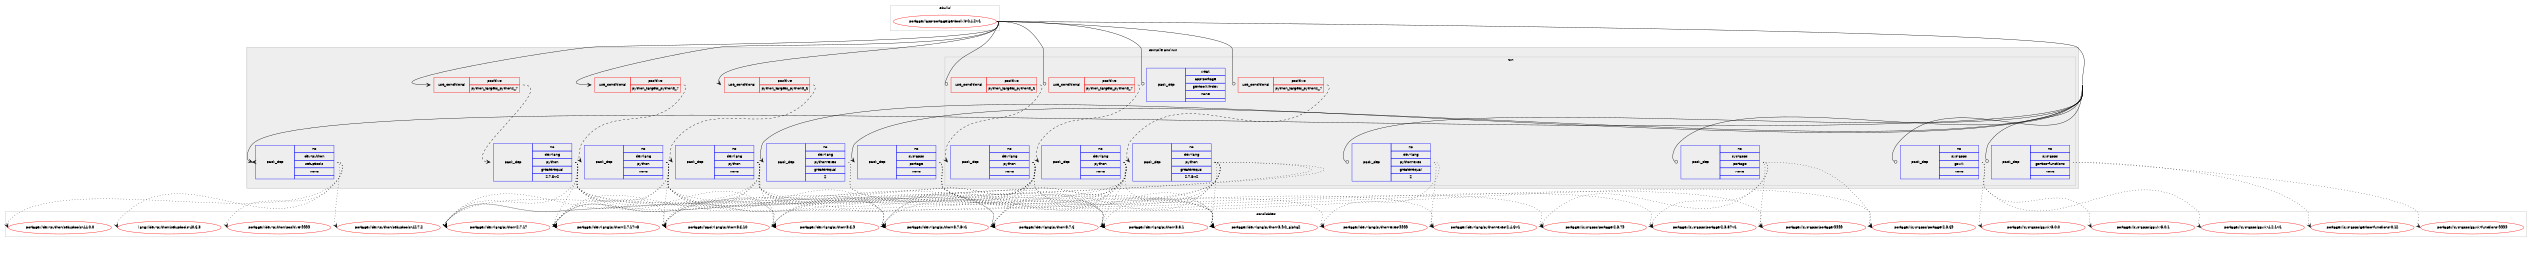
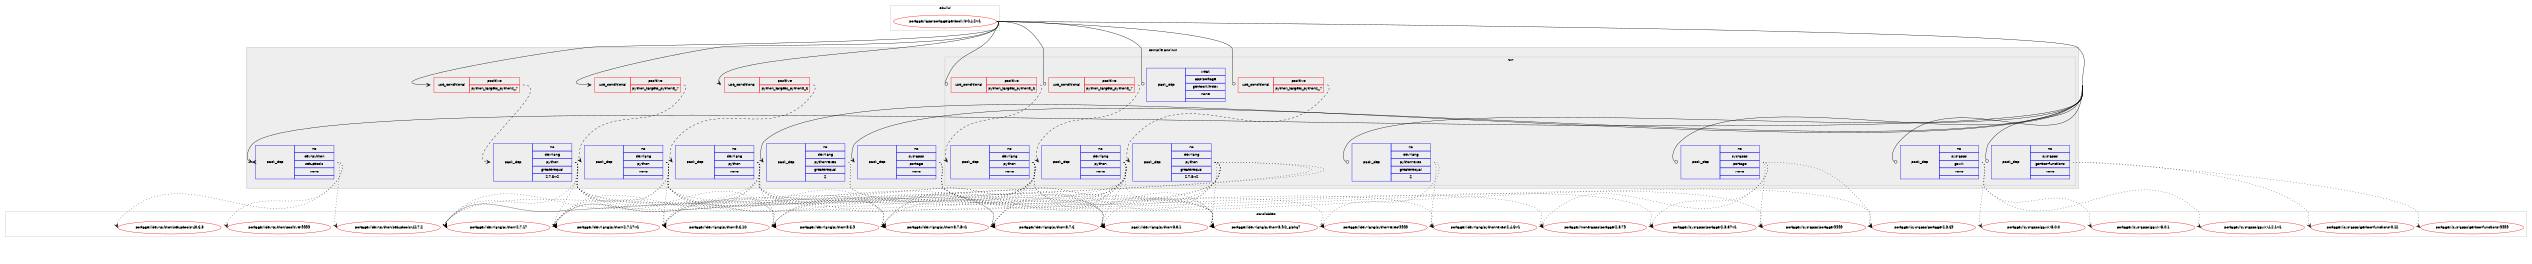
node "portage://dev-python/setuptools-44.0.0": removed
node "lang://dev-python/setuptools-40.6.3": label "lang://dev-python/setuptools-40.6.3" -> "portage://dev-python/setuptools-40.6.3"
node "portage://dev-lang/python-2.7.17-r3": label "portage://dev-lang/python-2.7.17-r3" -> "portage://dev-lang/python-2.7.17-r1"
node "portage://pack-lang/python-3.6.10": label "portage://pack-lang/python-3.6.10" -> "portage://dev-lang/python-3.6.10"
node "portage://dev-lang/python-3.8.1": label "portage://dev-lang/python-3.8.1" -> "pack://dev-lang/python-3.8.1"
node "portage://dev-lang/python-3.9.0_alpha2": label "portage://dev-lang/python-3.9.0_alpha2" -> "portage://dev-lang/python-3.9.0_alpha7"
node "portage://sys-apps/portage-2.3.79": label "portage://sys-apps/portage-2.3.79" -> "portage://none-apps/portage-2.3.79"
node "portage://sys-apps/gawk-functions-9999": label "portage://sys-apps/gawk-functions-9999" -> "portage://sys-apps/gentoo-functions-9999"
